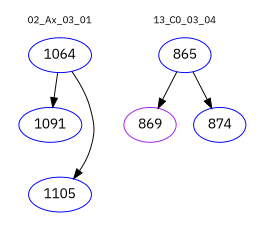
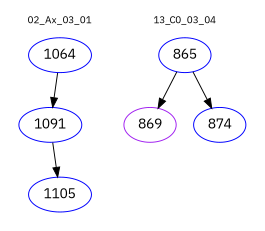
edge "1064" -> "1105": now "1091" -> "1105"
